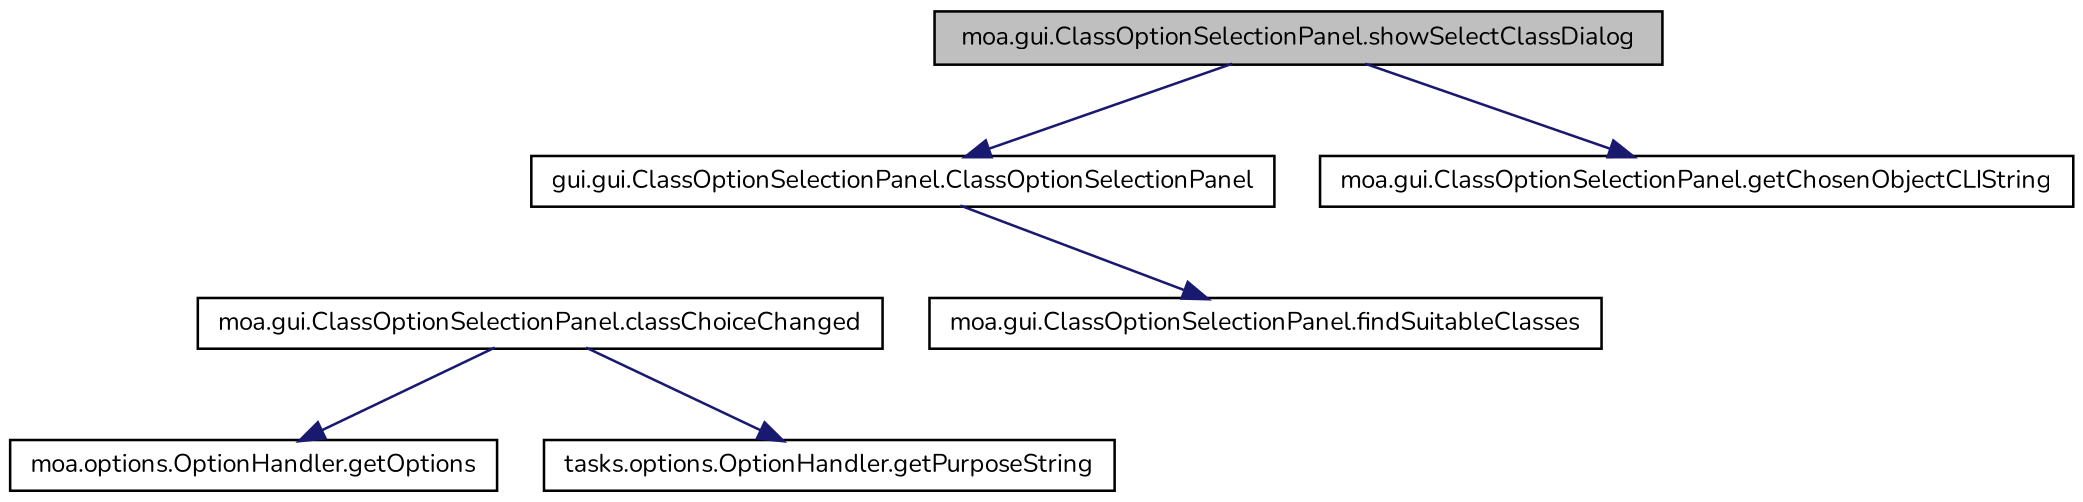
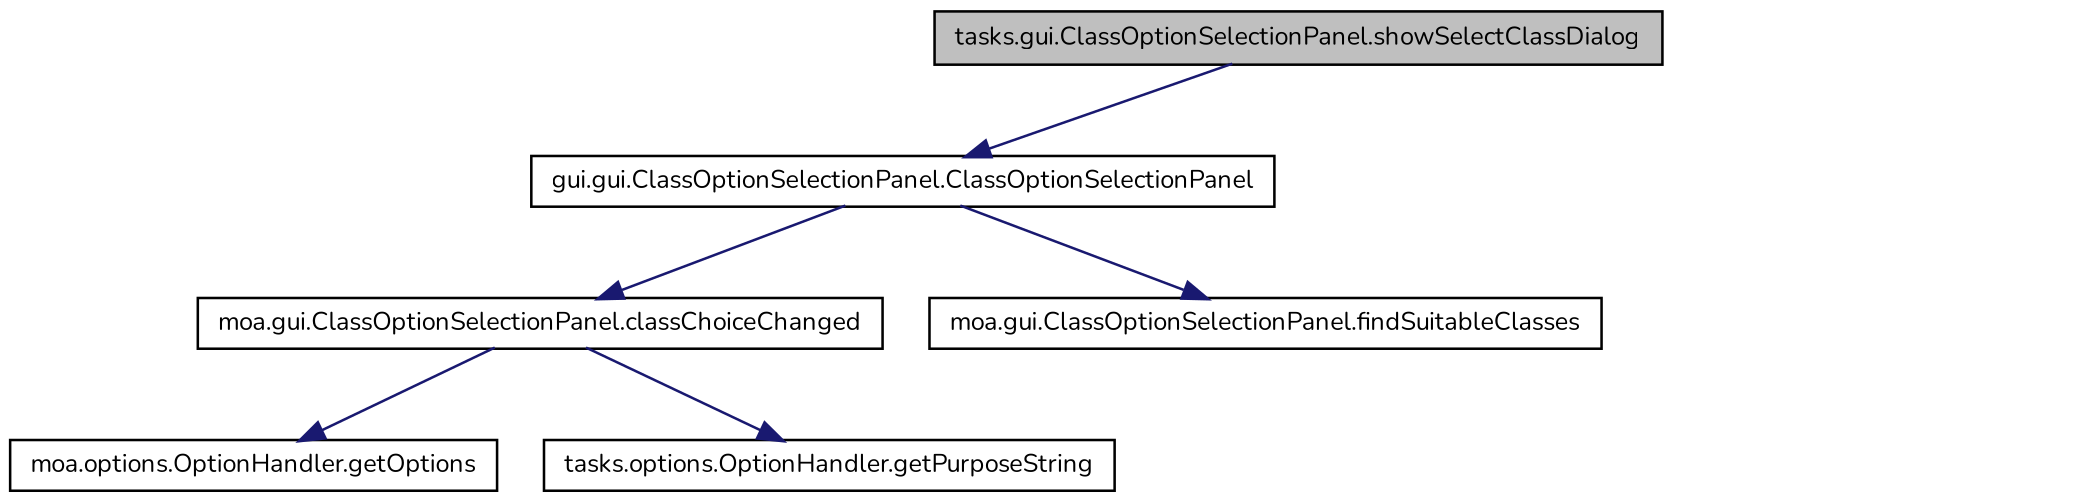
node "moa.gui.ClassOptionSelectionPanel.showSelectClassDialog": label "moa.gui.ClassOptionSelectionPanel.showSelectClassDialog" -> "tasks.gui.ClassOptionSelectionPanel.showSelectClassDialog"
node "moa.gui.ClassOptionSelectionPanel.getChosenObjectCLIString": removed
edge "gui.gui.ClassOptionSelectionPanel.ClassOptionSelectionPanel" -> "moa.gui.ClassOptionSelectionPanel.classChoiceChanged": added
